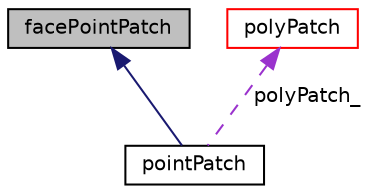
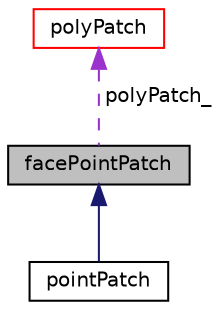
edge "pointPatch" -> "polyPatch": now "facePointPatch" -> "polyPatch"
